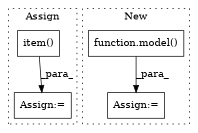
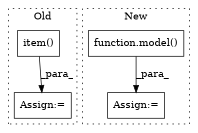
cluster "Assign": label "Assign" -> "Old"
